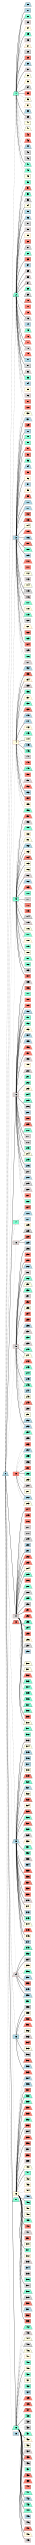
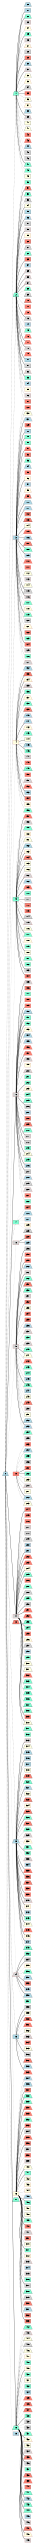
node "257": fillcolor lightyellow -> salmon
node "299": added
